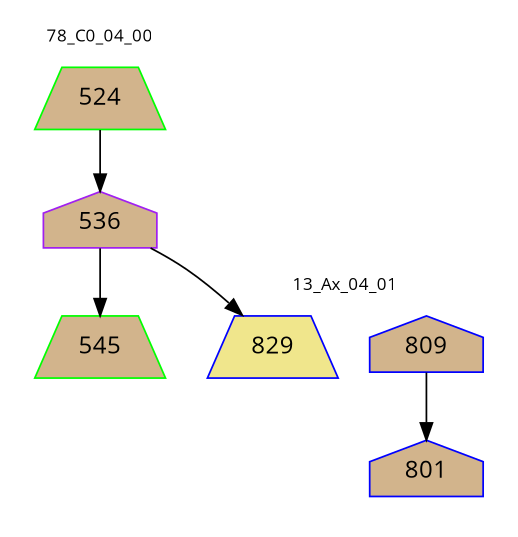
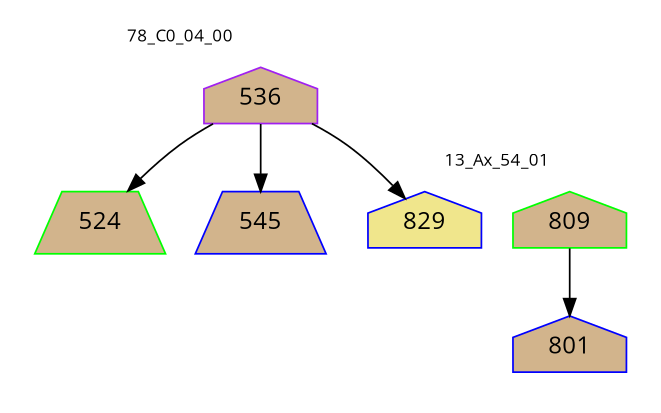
edge "524" -> "536": reversed
cluster "13_Ax_04_01": label "13_Ax_04_01" -> "13_Ax_54_01"
node "545": color green -> blue
node "829": shape trapezium -> house
node "809": color blue -> green
